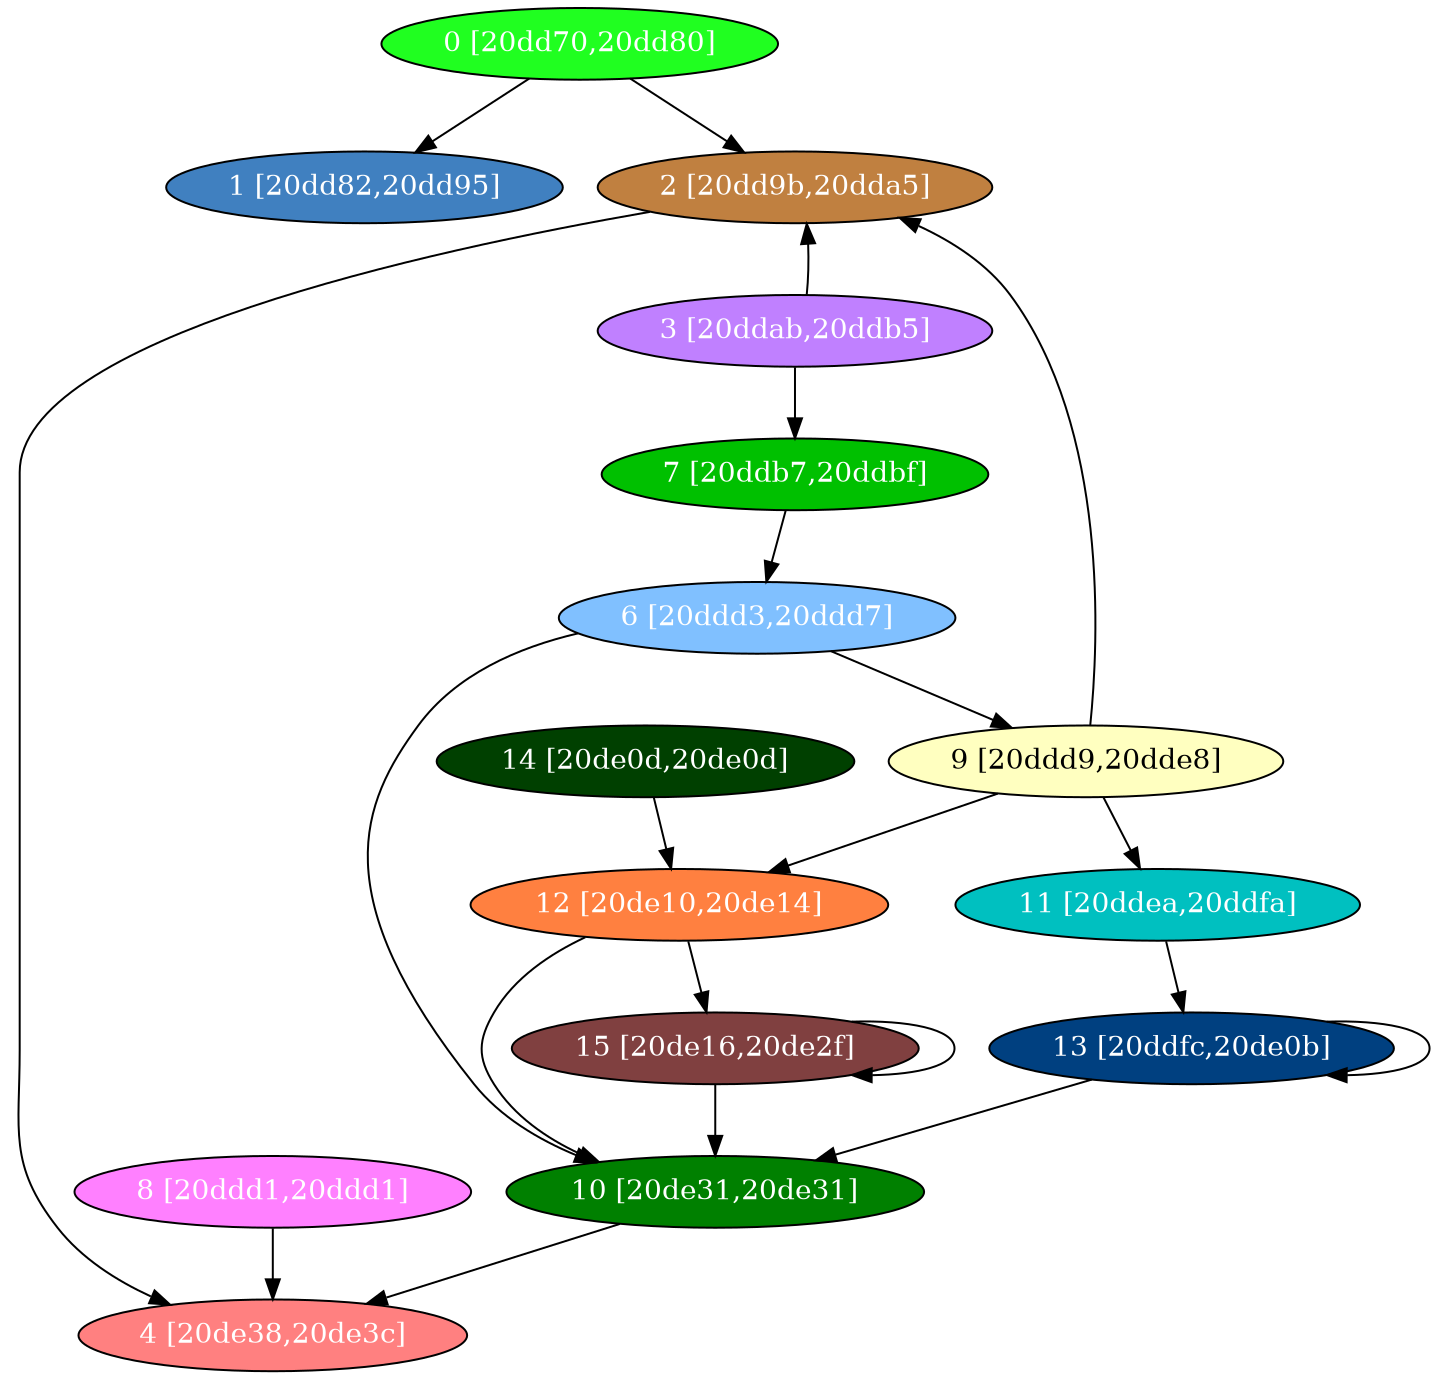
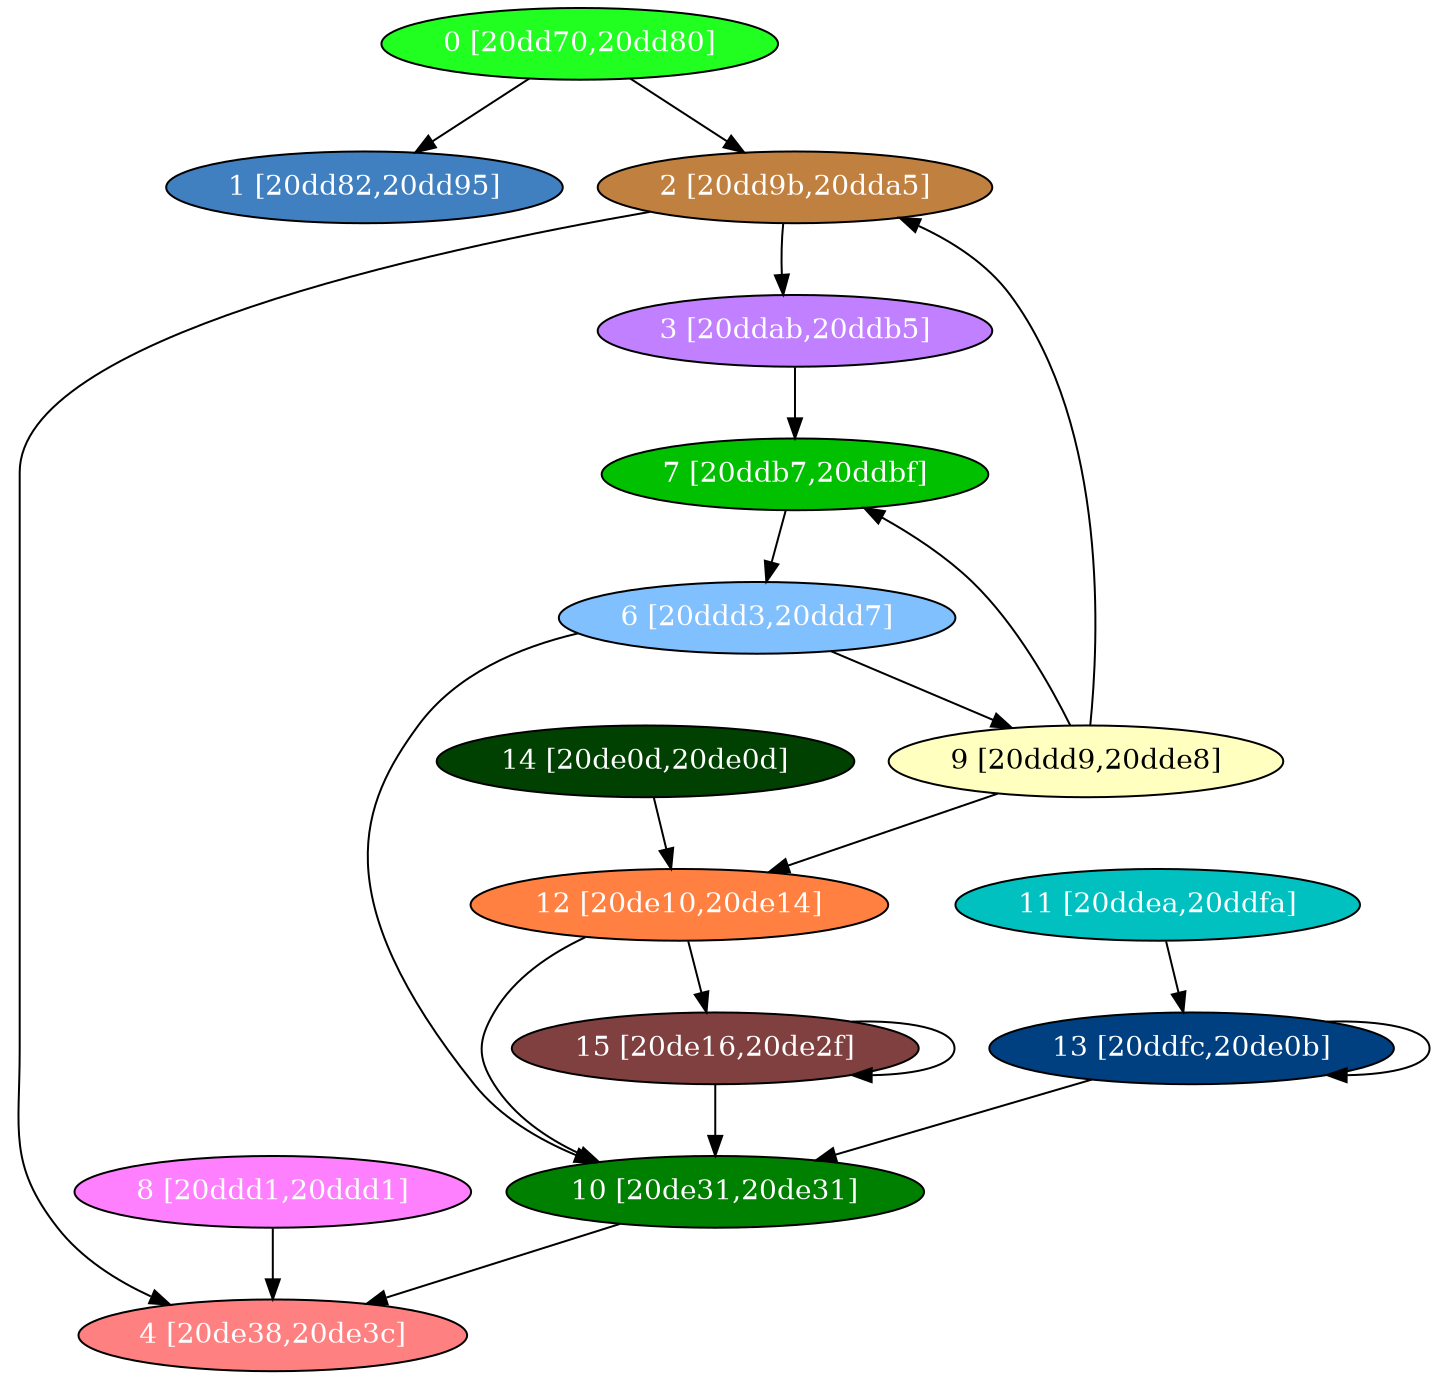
edge "3 [20ddab,20ddb5]" -> "2 [20dd9b,20dda5]": reversed
edge "9 [20ddd9,20dde8]" -> "11 [20ddea,20ddfa]": now "9 [20ddd9,20dde8]" -> "7 [20ddb7,20ddbf]"
